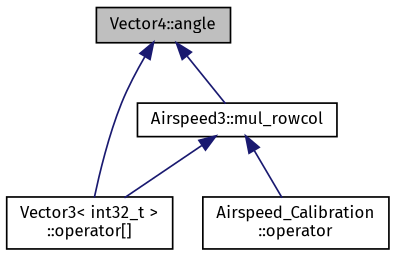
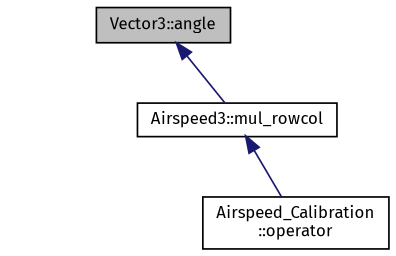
node "Vector4::angle": label "Vector4::angle" -> "Vector3::angle"
node "Vector3< int32_t > ::operator[]": removed
